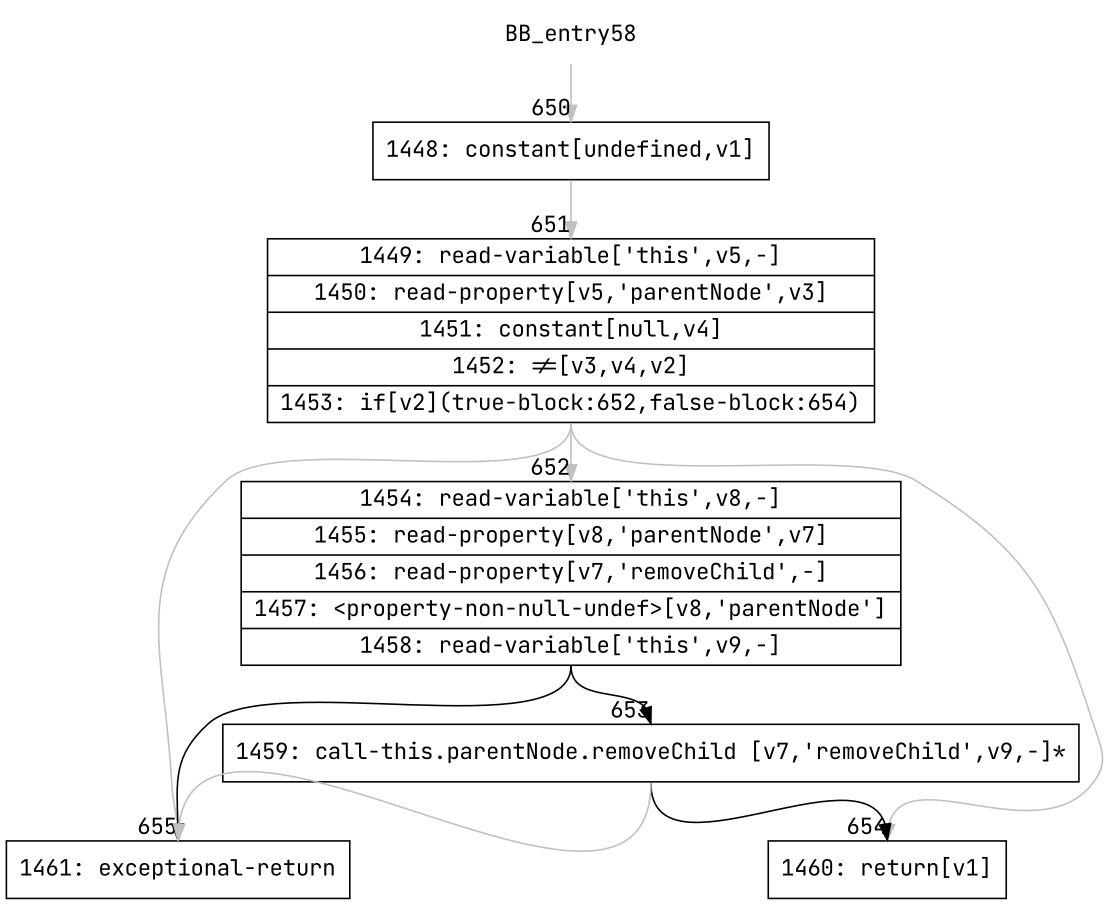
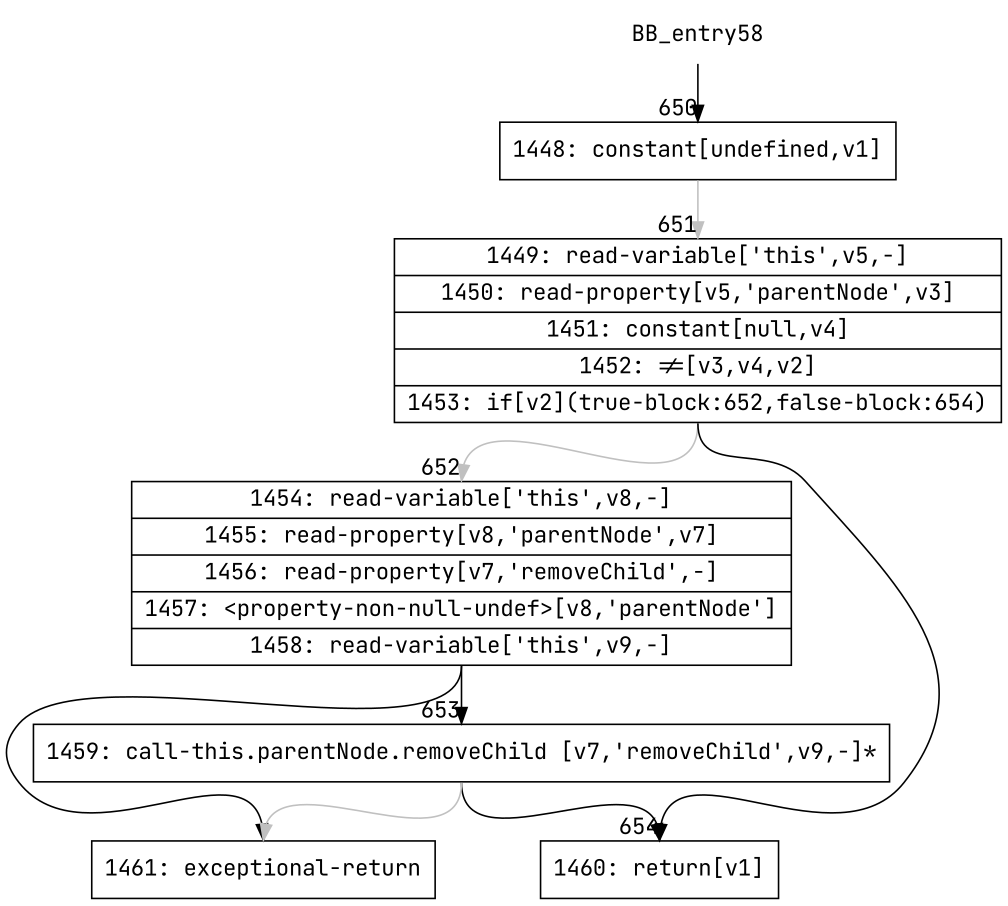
edge "BB_entry58" -> "1448: constant[undefined,v1]": color gray -> black
edge "1449: read-variable['this',v5,-]" -> "1461: exceptional-return": removed
edge "1449: read-variable['this',v5,-]" -> "1460: return[v1]": color gray -> black
